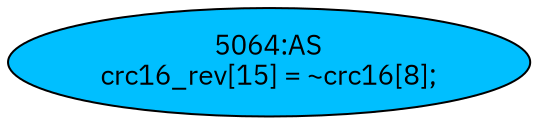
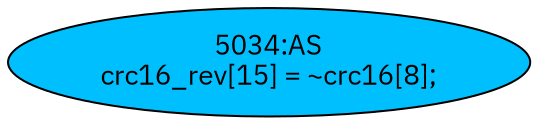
node "5064:AS crc16_rev[15] = ~crc16[8];": label "5064:AS crc16_rev[15] = ~crc16[8];" -> "5034:AS crc16_rev[15] = ~crc16[8];"
